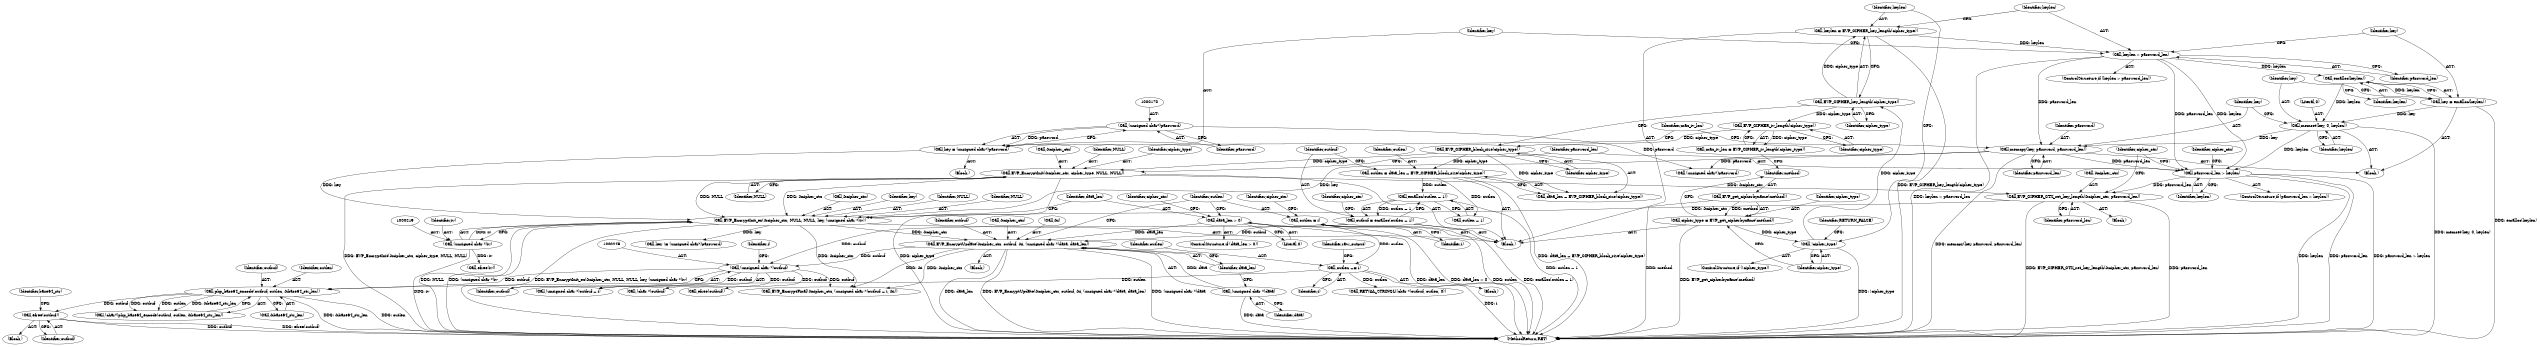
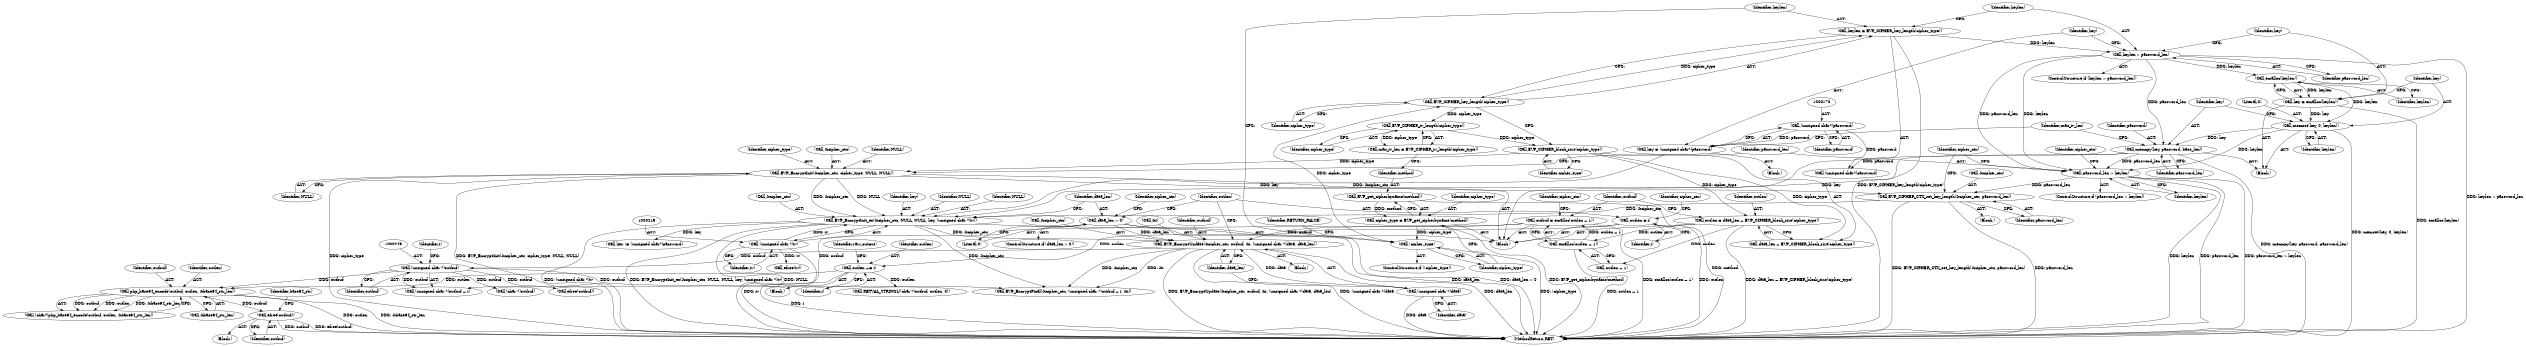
node "(Call,memcpy(key, password, password_len))": label "(Call,memcpy(key, password, password_len))" -> "(Call,memcpy(key, password, base_len))"
edge "(Call,cipher_type = EVP_get_cipherbyname(method))" -> "(Identifier,method)": now "(Call,cipher_type = EVP_get_cipherbyname(method))" -> "(Call,EVP_get_cipherbyname(method))"
edge "(Call,outbuf = emalloc(outlen + 1))" -> "(Call,(unsigned char *)outbuf)": now "(Call,outbuf = emalloc(outlen + 1))" -> "(Call,(unsigned char *)outbuf + i)"
edge "(Call,(unsigned char *)iv)" -> "(Identifier,iv)": added, label "CFG:"
